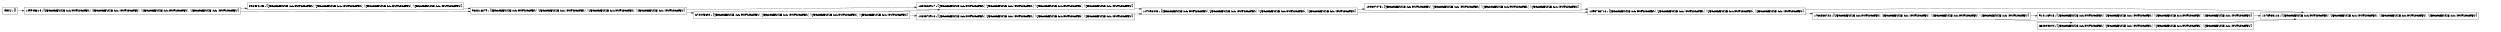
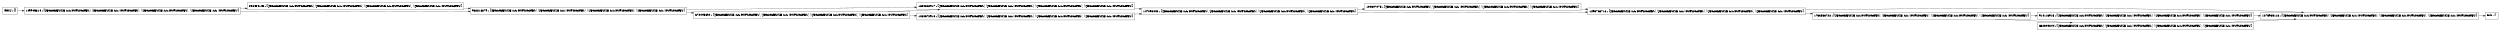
node "exit - []": added
